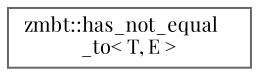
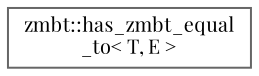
node "zmbt::has_not_equal _to< T, E >": label "zmbt::has_not_equal _to< T, E >" -> "zmbt::has_zmbt_equal _to< T, E >"
